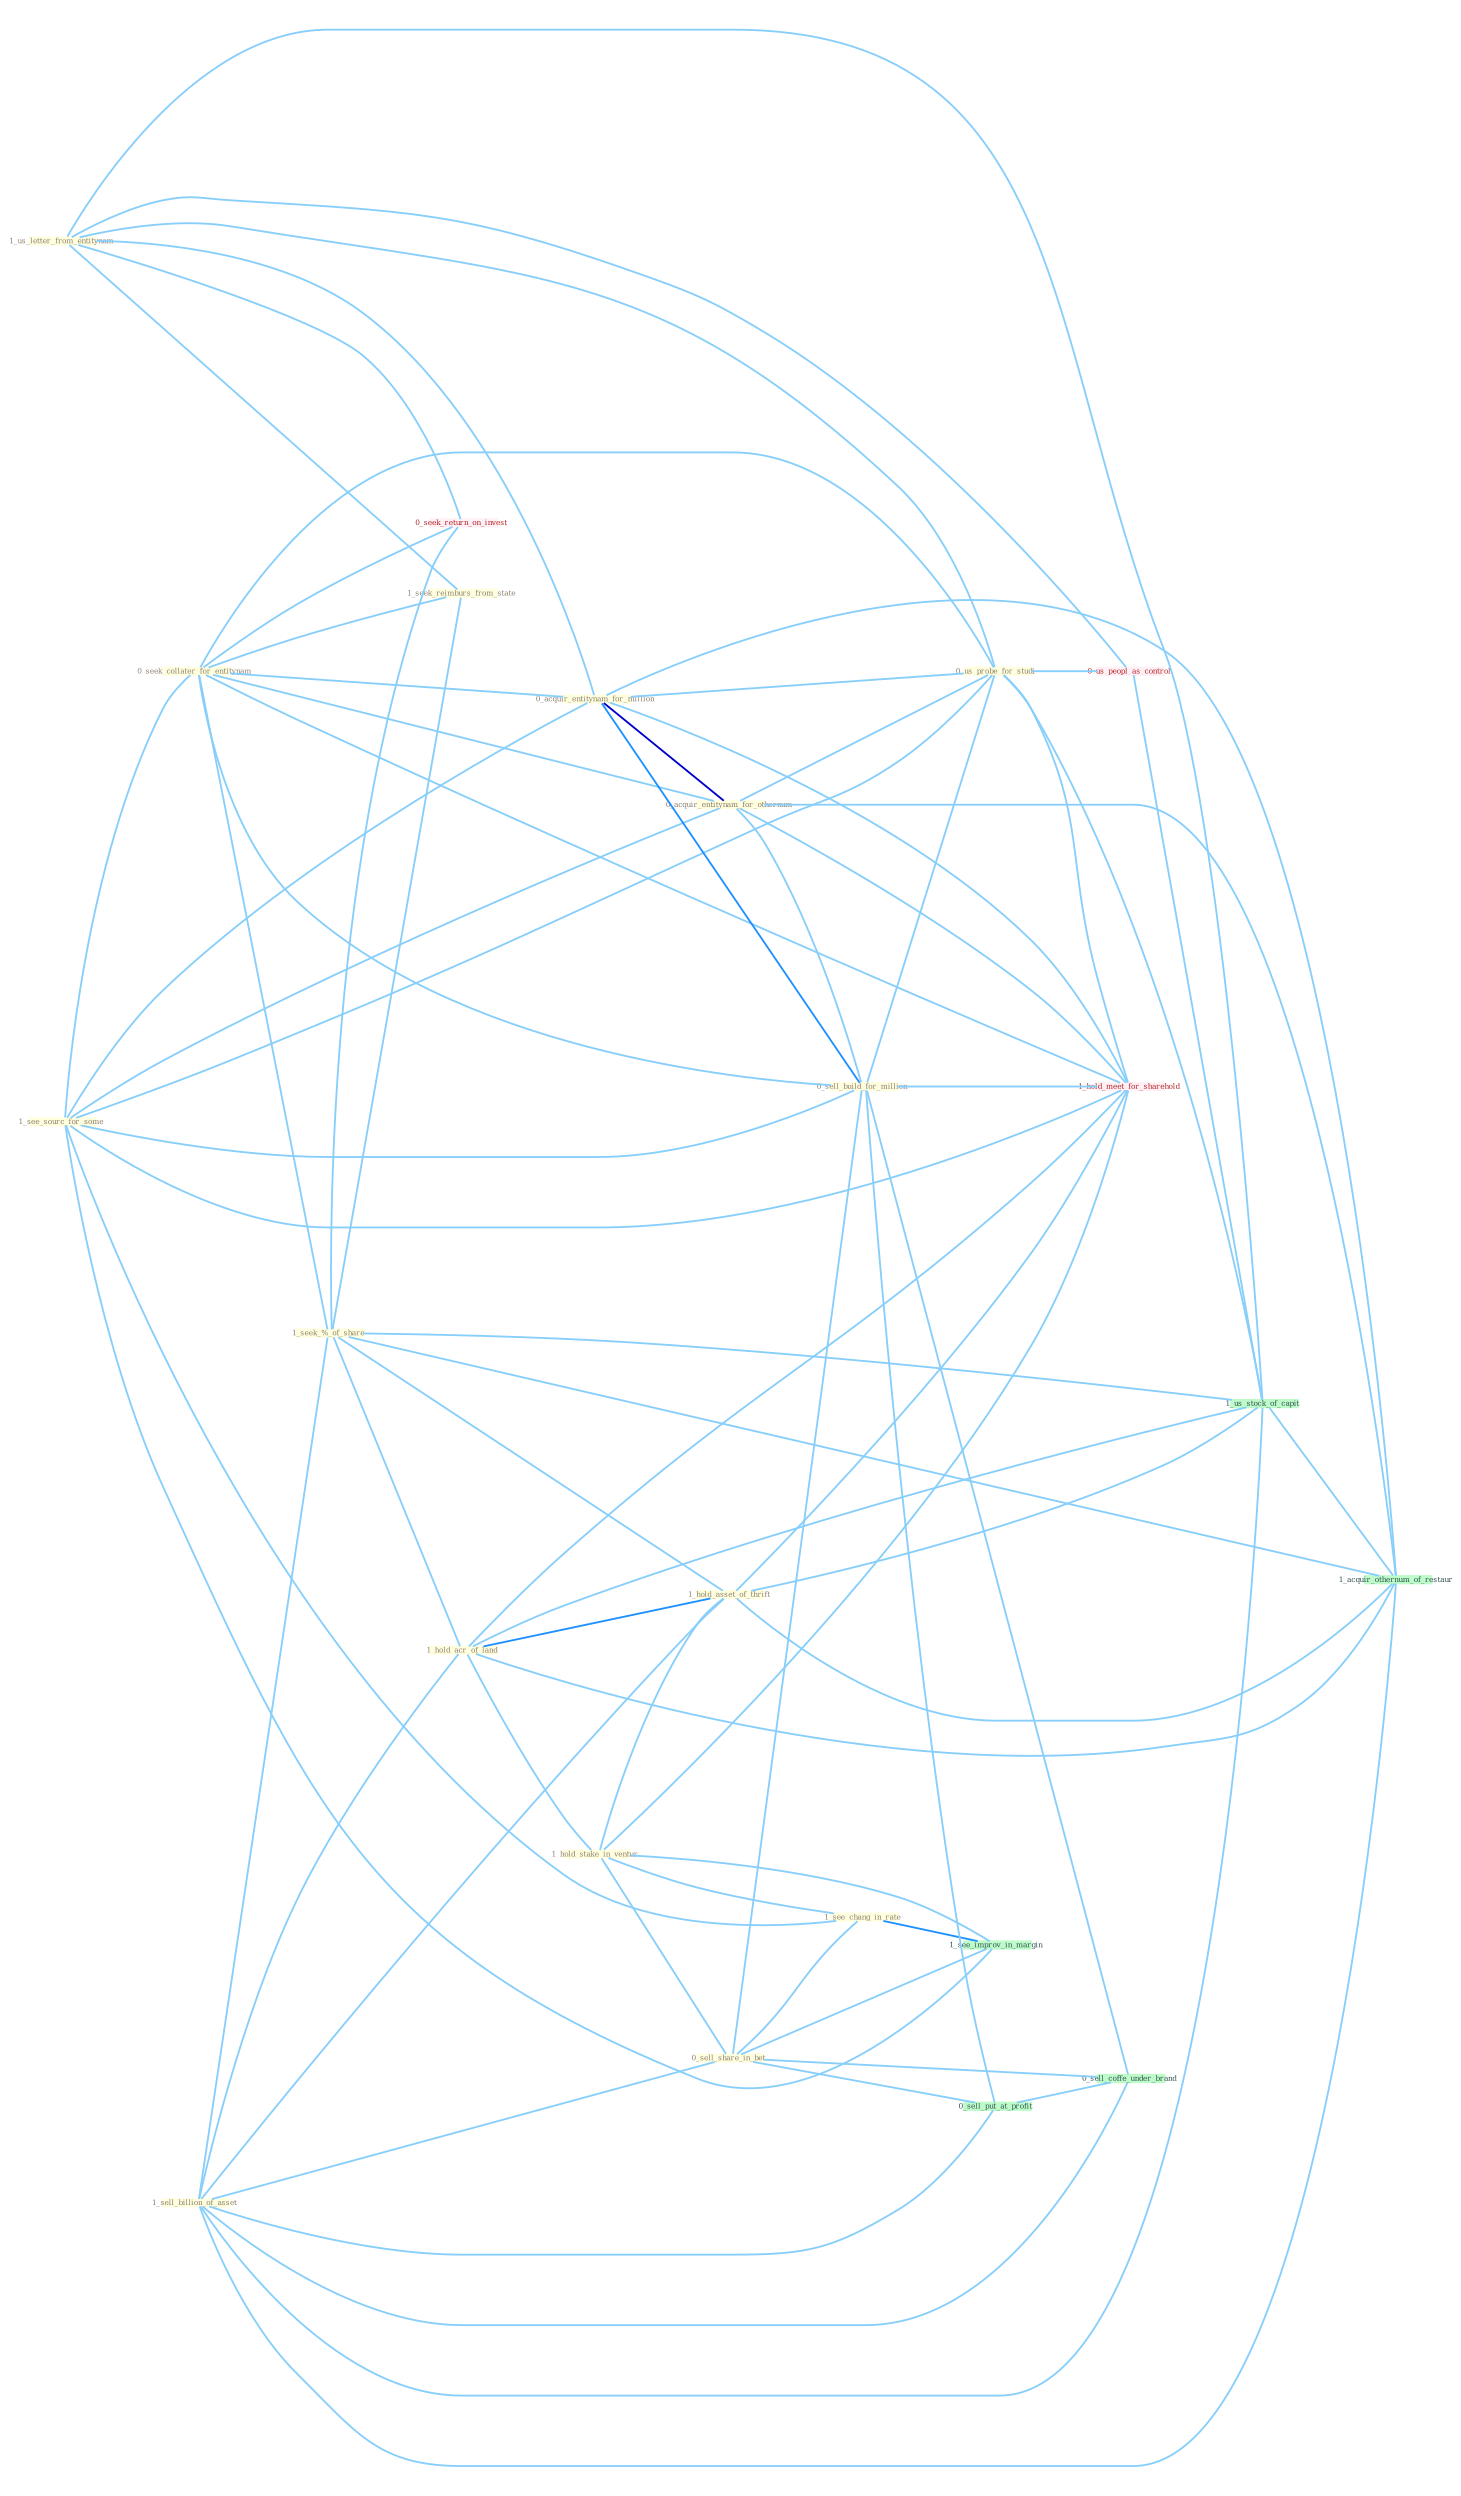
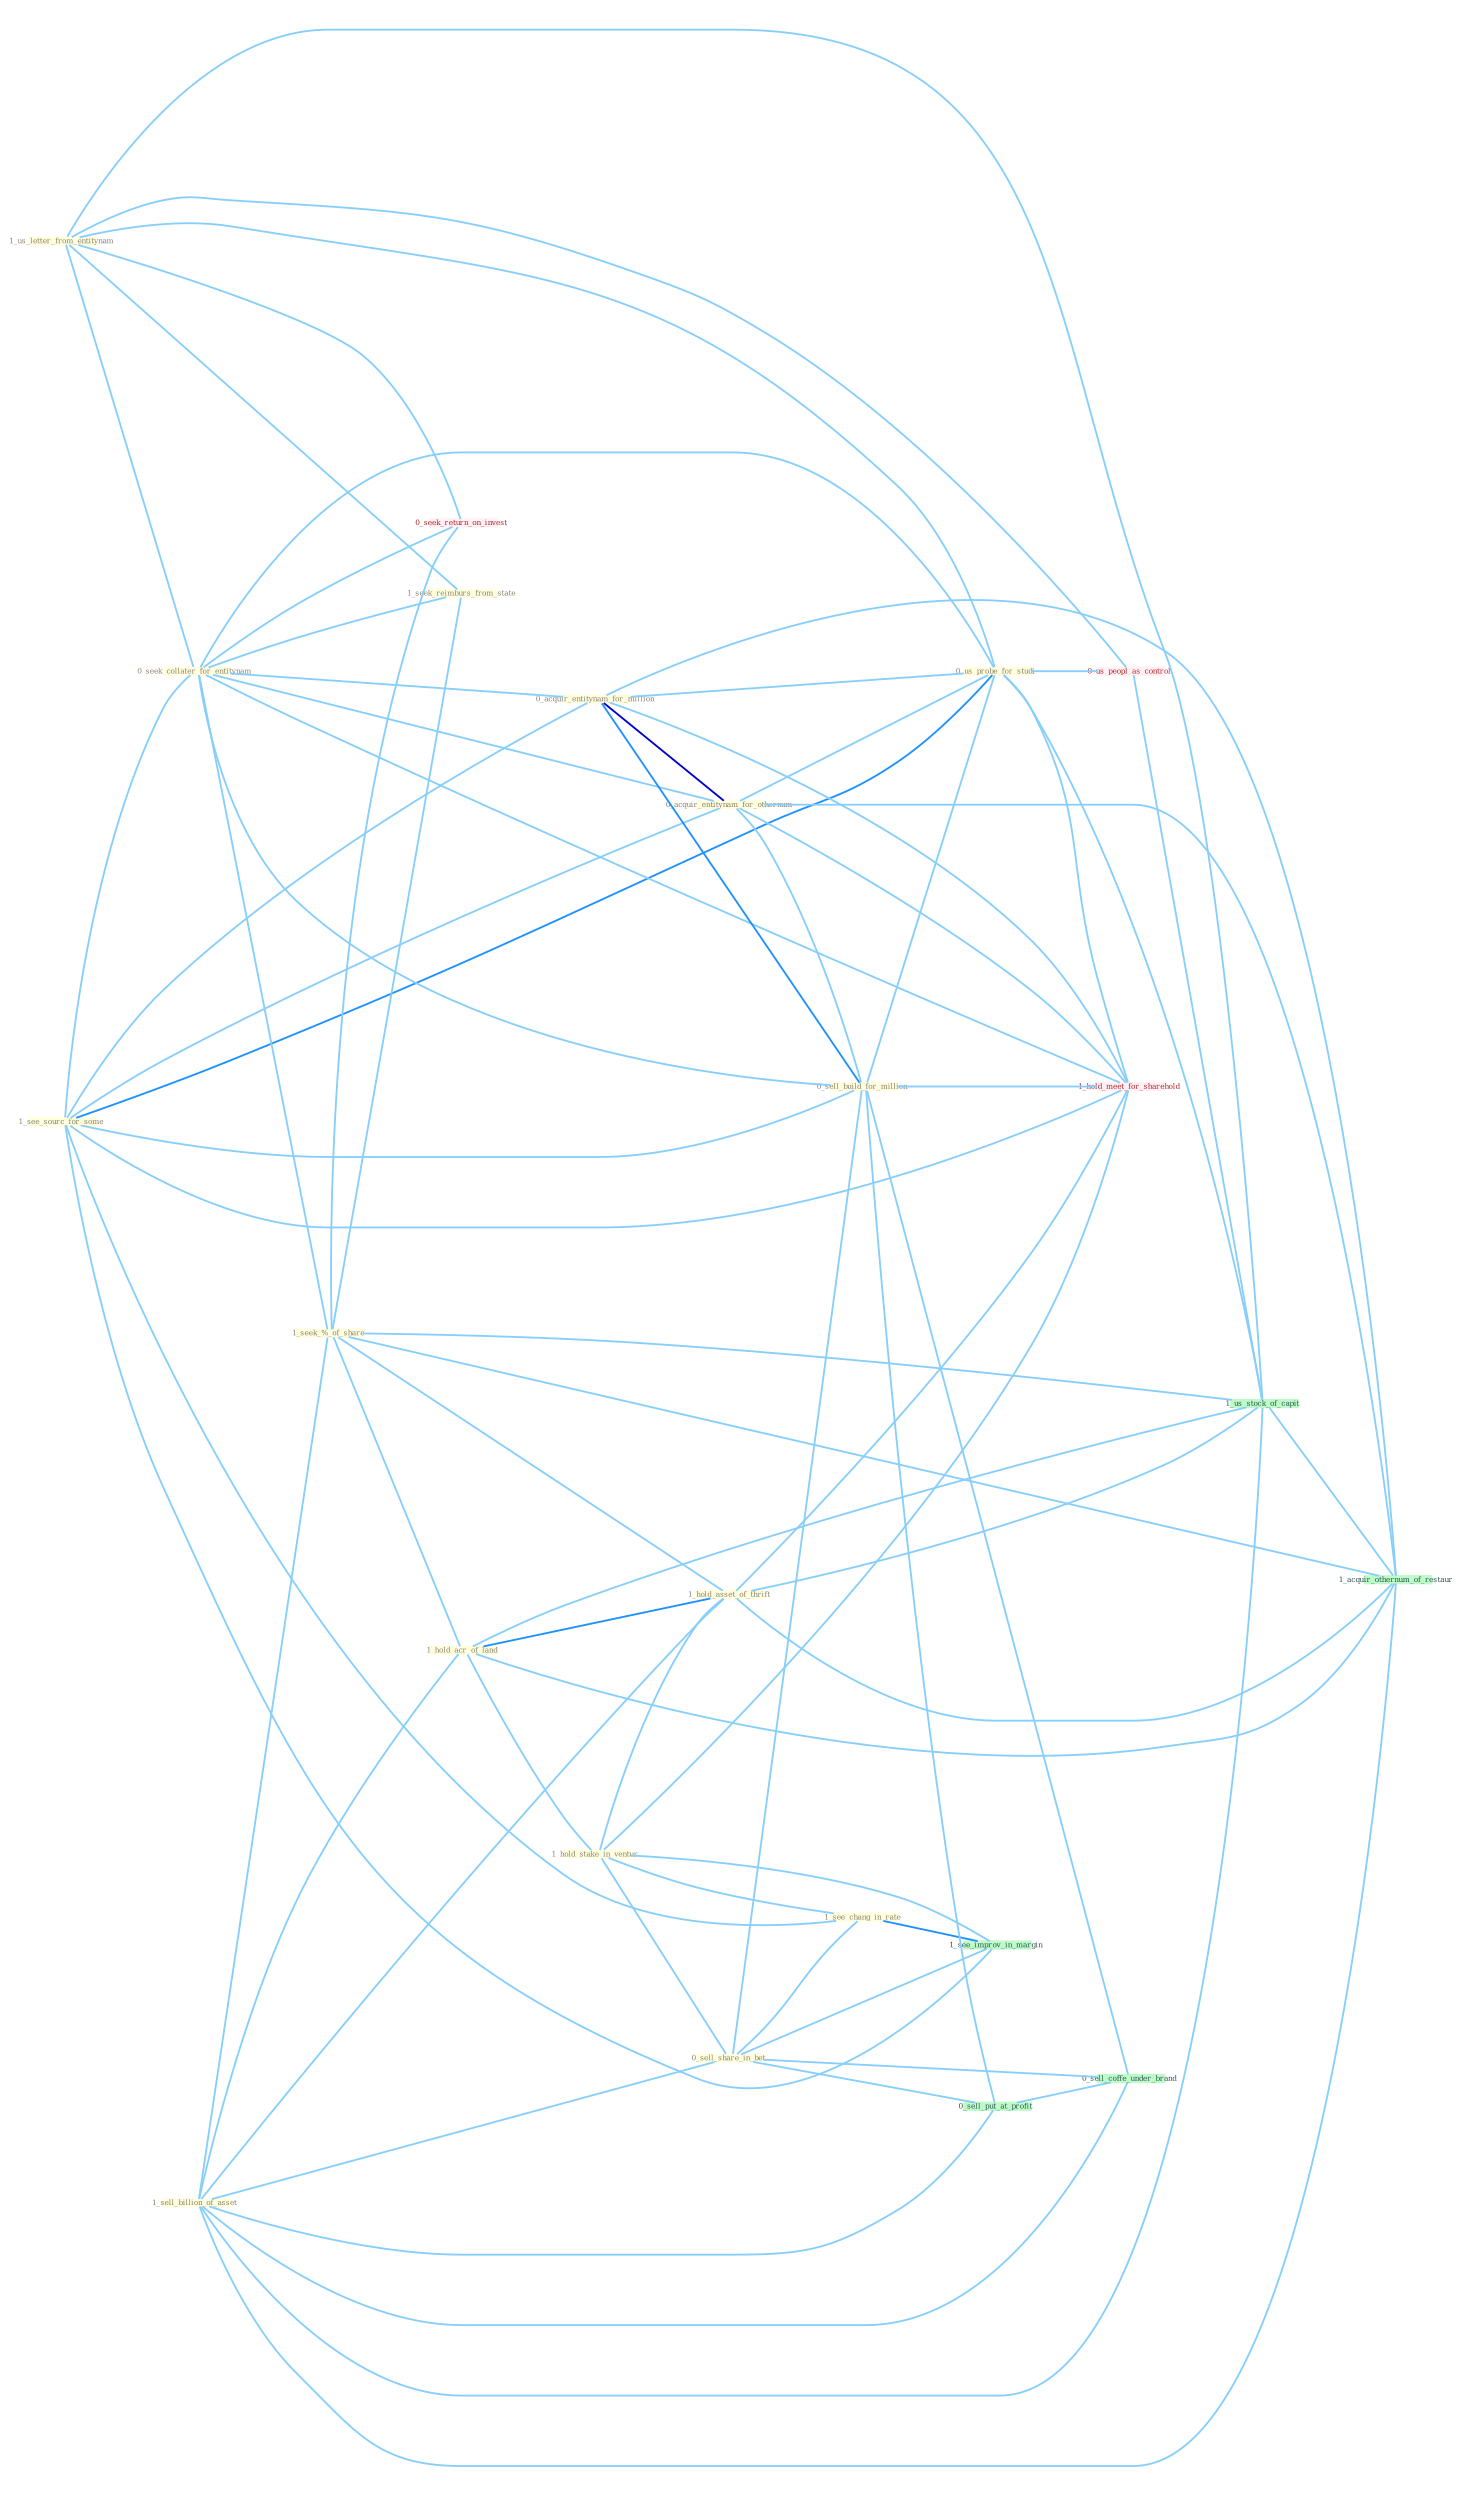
edge "1_us_letter_from_entitynam" -- "0_acquir_entitynam_for_million": now "1_us_letter_from_entitynam" -- "0_seek_collater_for_entitynam"
edge "0_us_probe_for_studi" -- "1_see_sourc_for_some": color #87cefa -> #1e90ff
edge "1_hold_meet_for_sharehold" -- "1_hold_acr_of_land": removed
